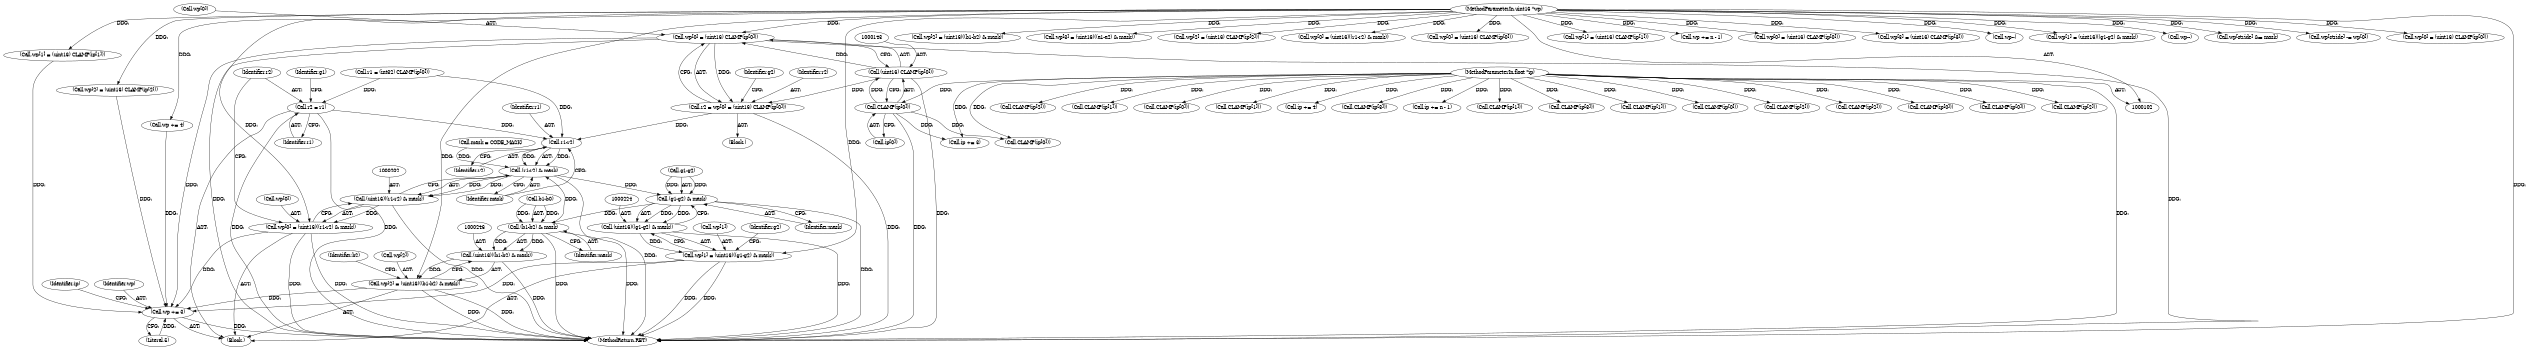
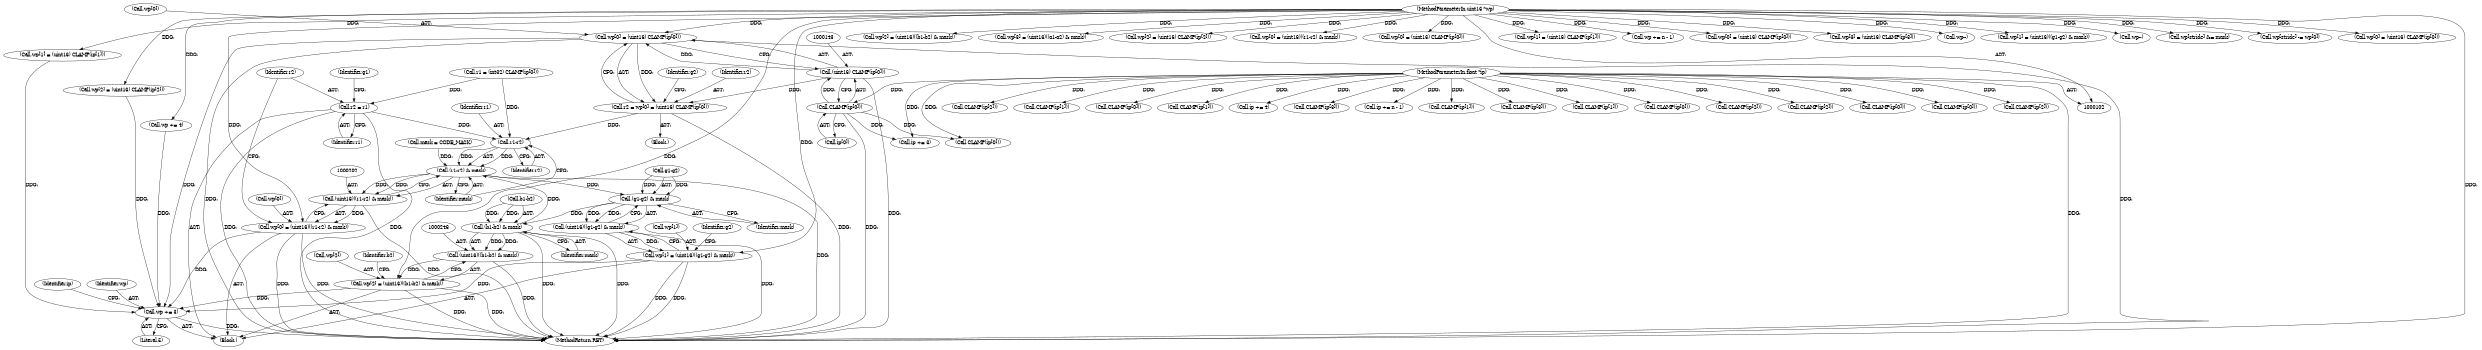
node "(Call,b1-b0)": label "(Call,b1-b0)" -> "(Call,b1-b2)"
node "1000224": removed
edge "(Call,(g1-g2) & mask)" -> "(MethodReturn,RET)": removed, label "DDG:"
edge "(Literal,5)" -> "(Call,wp += 3)": label "DDG: " -> "AST: "
